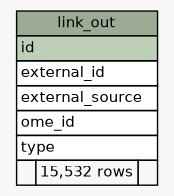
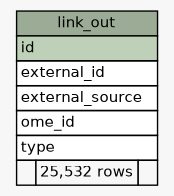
node "link_out": text "15,532 rows" -> "25,532 rows"
